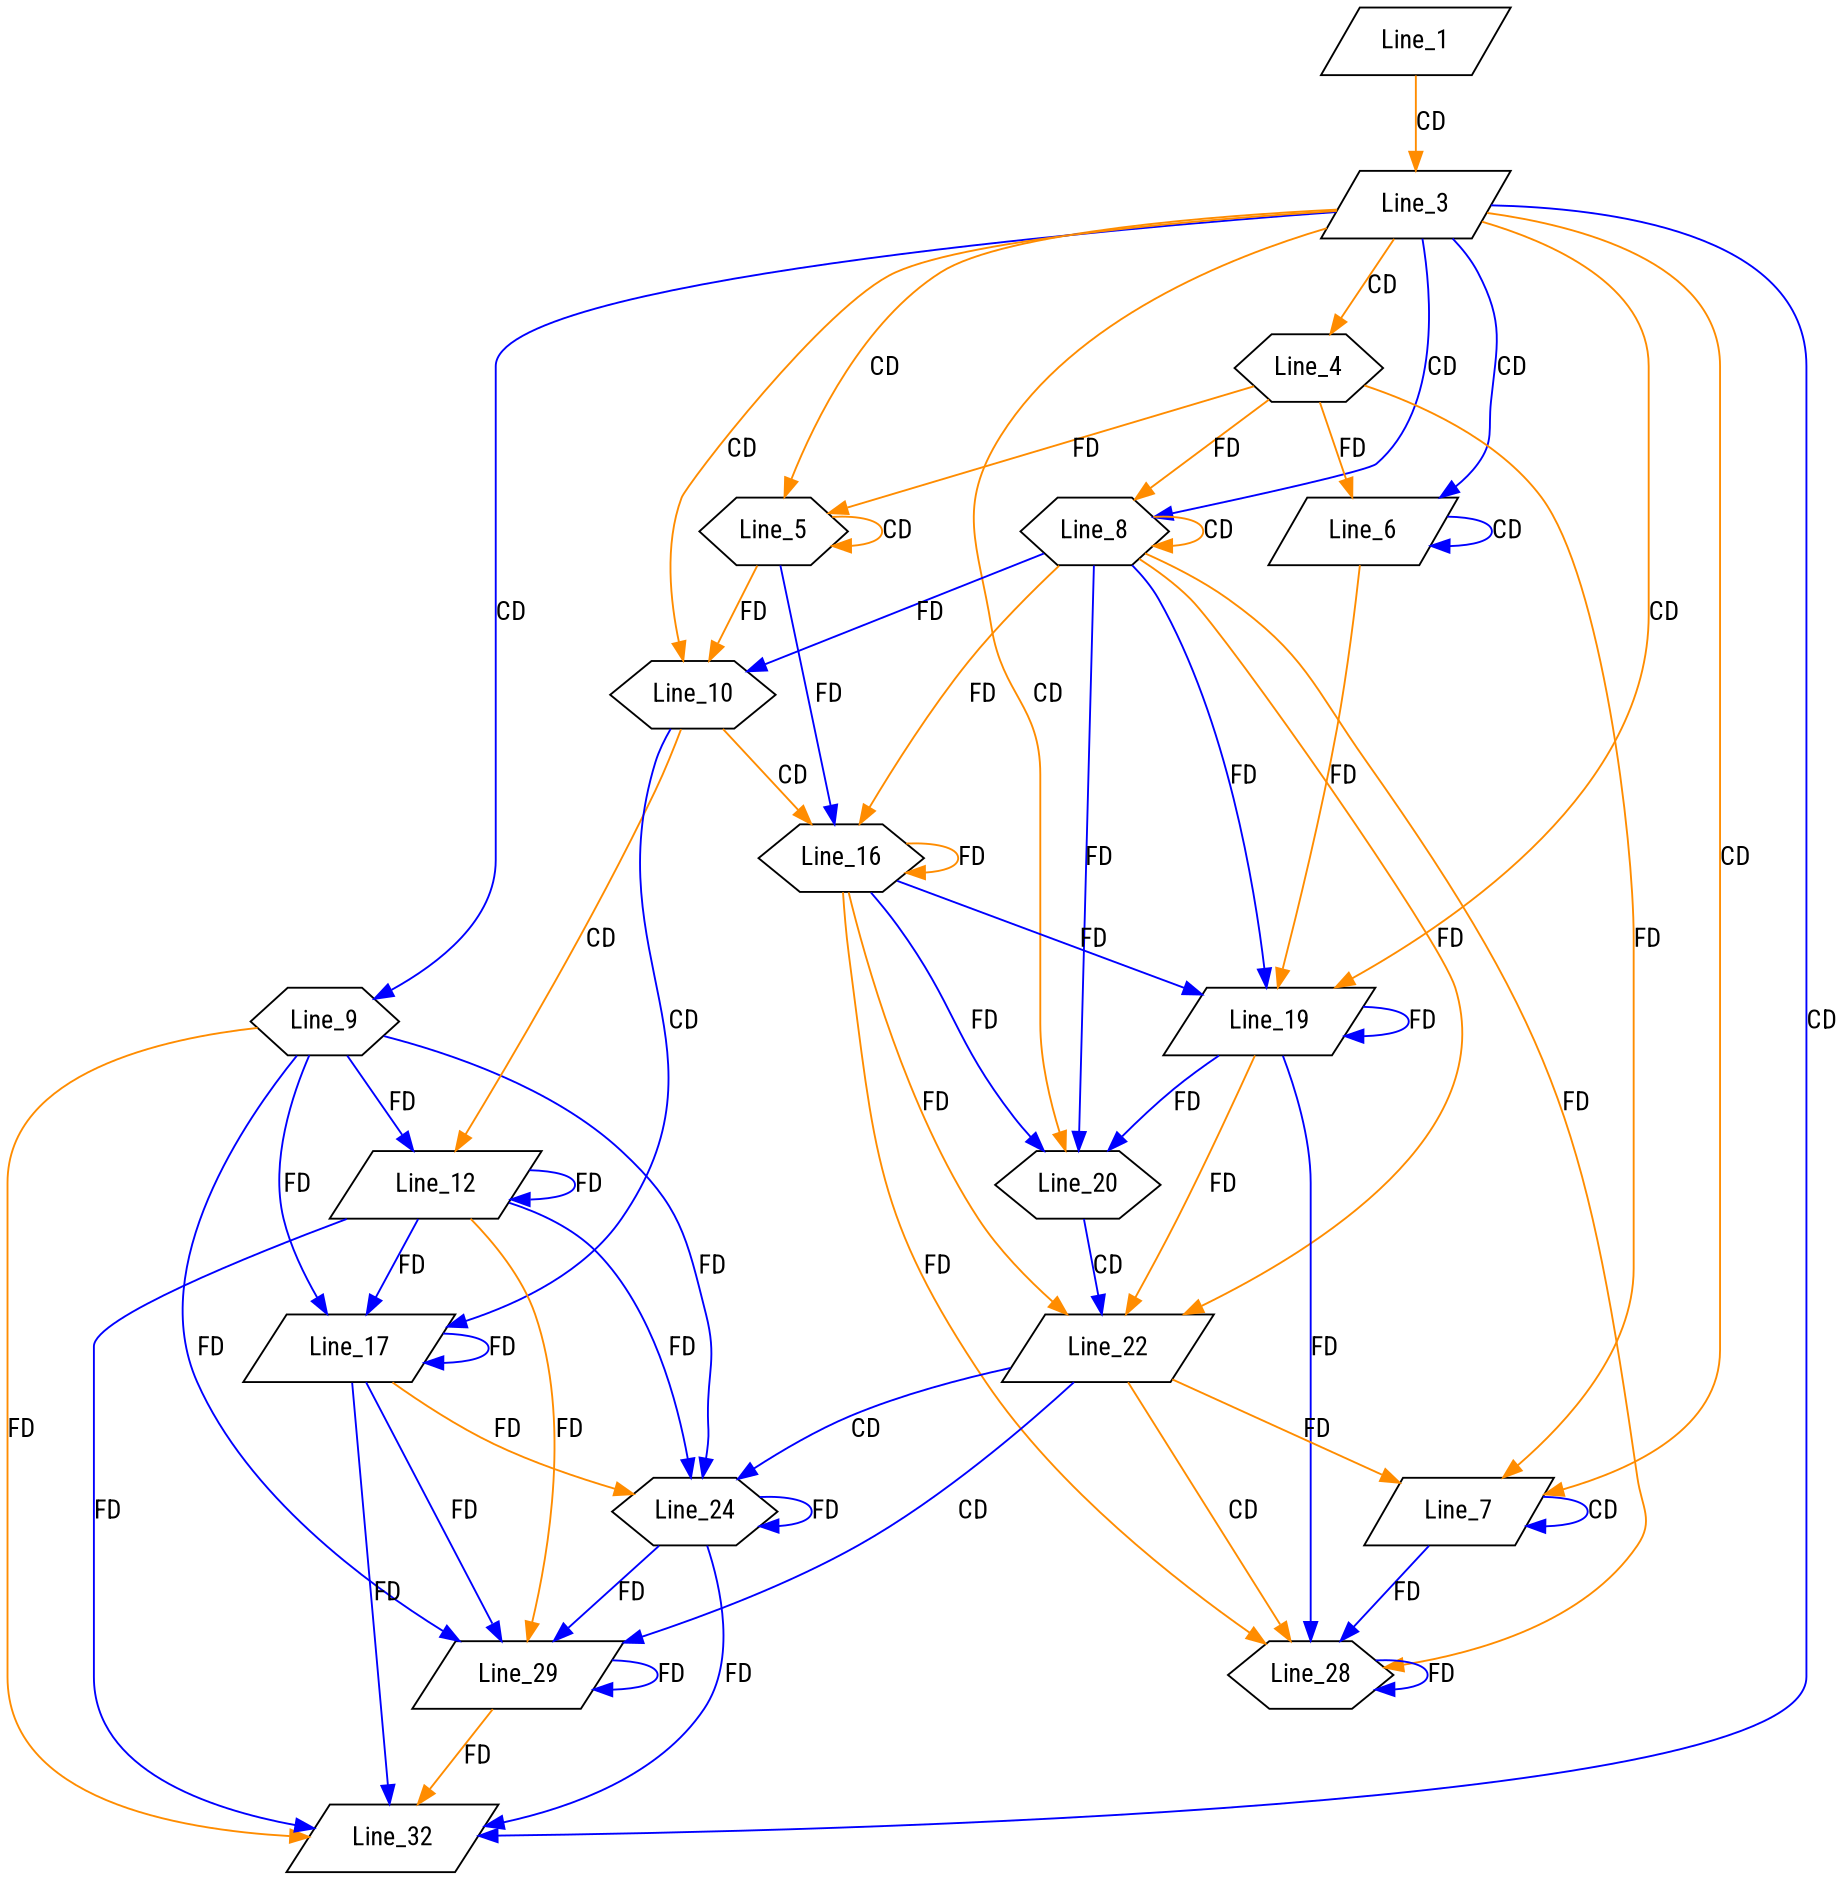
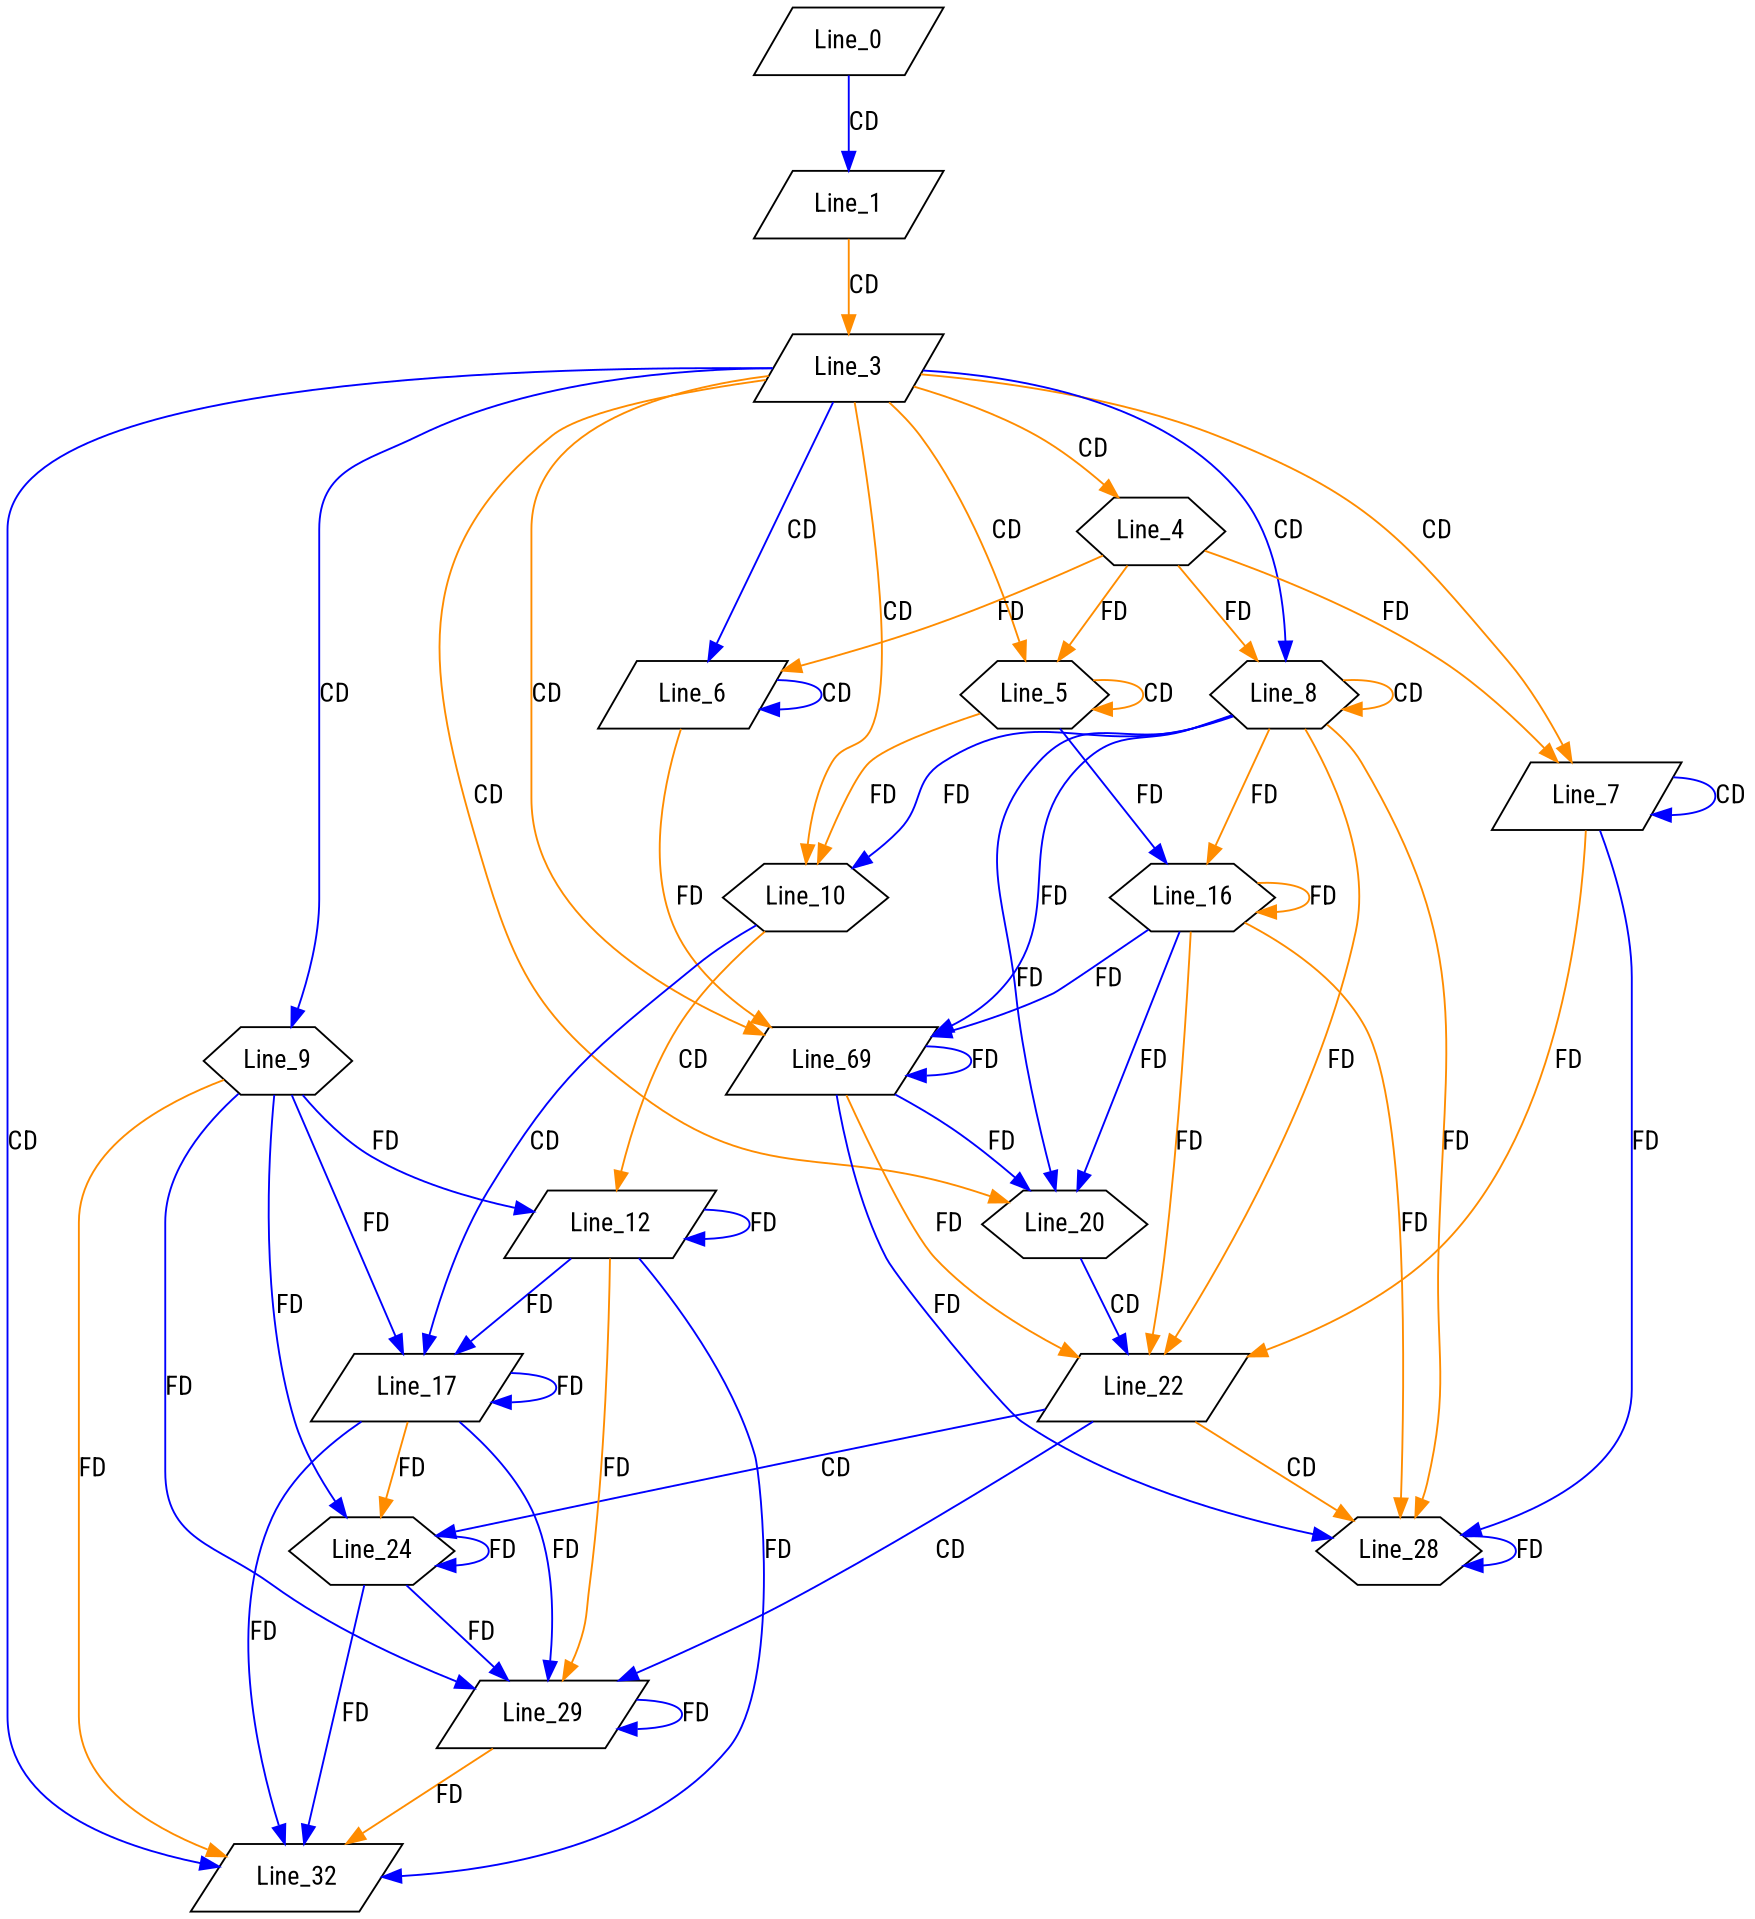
node "Line_0": added
edge "Line_10" -> "Line_16": removed, label "CD"
node "Line_19": label "Line_19" -> "Line_69"
edge "Line_12" -> "Line_24": removed, label "FD"
edge "Line_22" -> "Line_7": reversed
